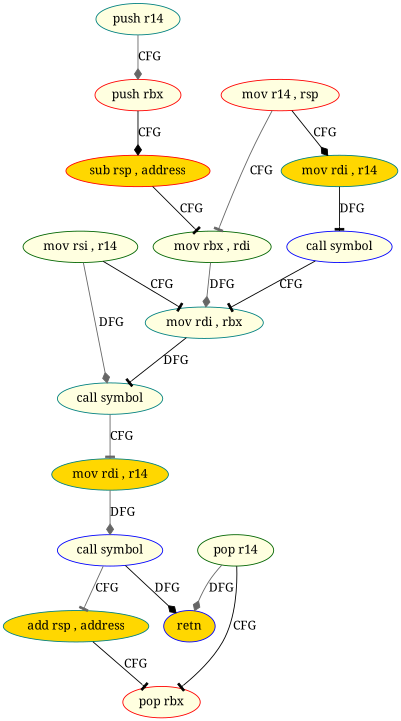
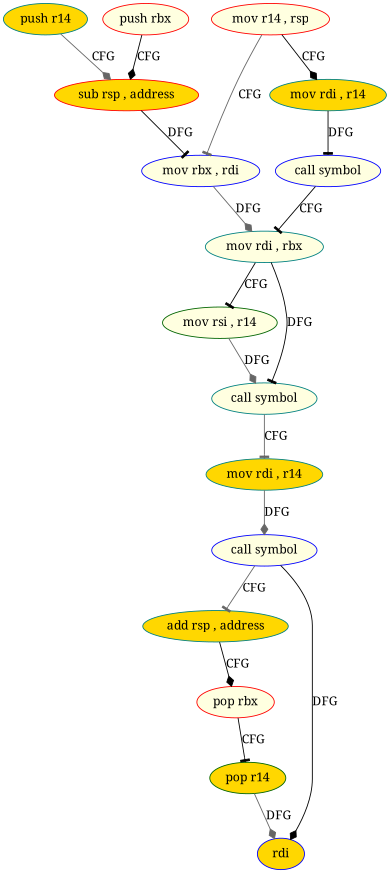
node "push r14": fillcolor lightyellow -> gold
edge "push r14" -> "push rbx": now "push r14" -> "sub rsp , address"
edge "sub rsp , address" -> "mov rbx , rdi": label "CFG" -> "DFG"
node "mov rbx , rdi": color darkgreen -> blue
edge "mov rsi , r14" -> "mov rdi , rbx": reversed
node "pop r14": fillcolor lightyellow -> gold
node "retn": label "retn" -> "rdi"
edge "pop r14" -> "pop rbx": reversed
edge "add rsp , address" -> "pop rbx": arrowhead tee -> diamond
